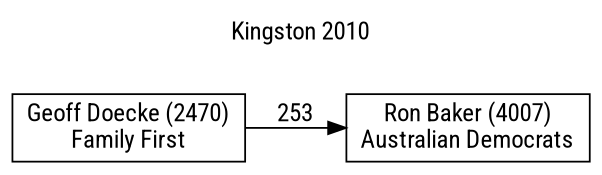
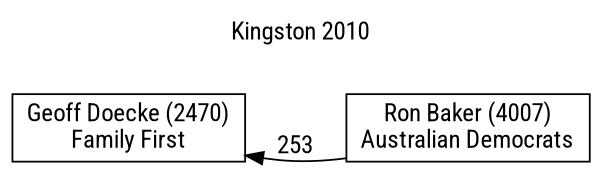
edge "Geoff Doecke (2470) Family First" -> "Ron Baker (4007) Australian Democrats": reversed
